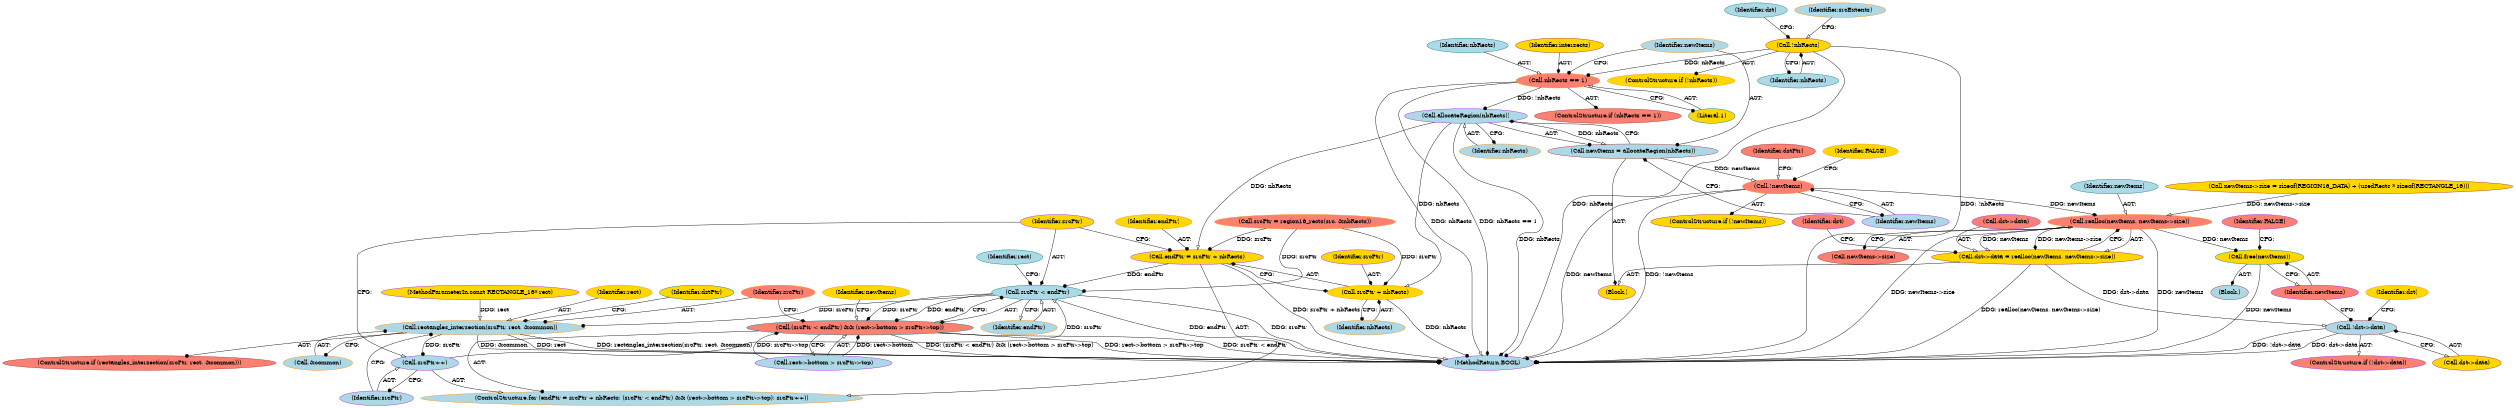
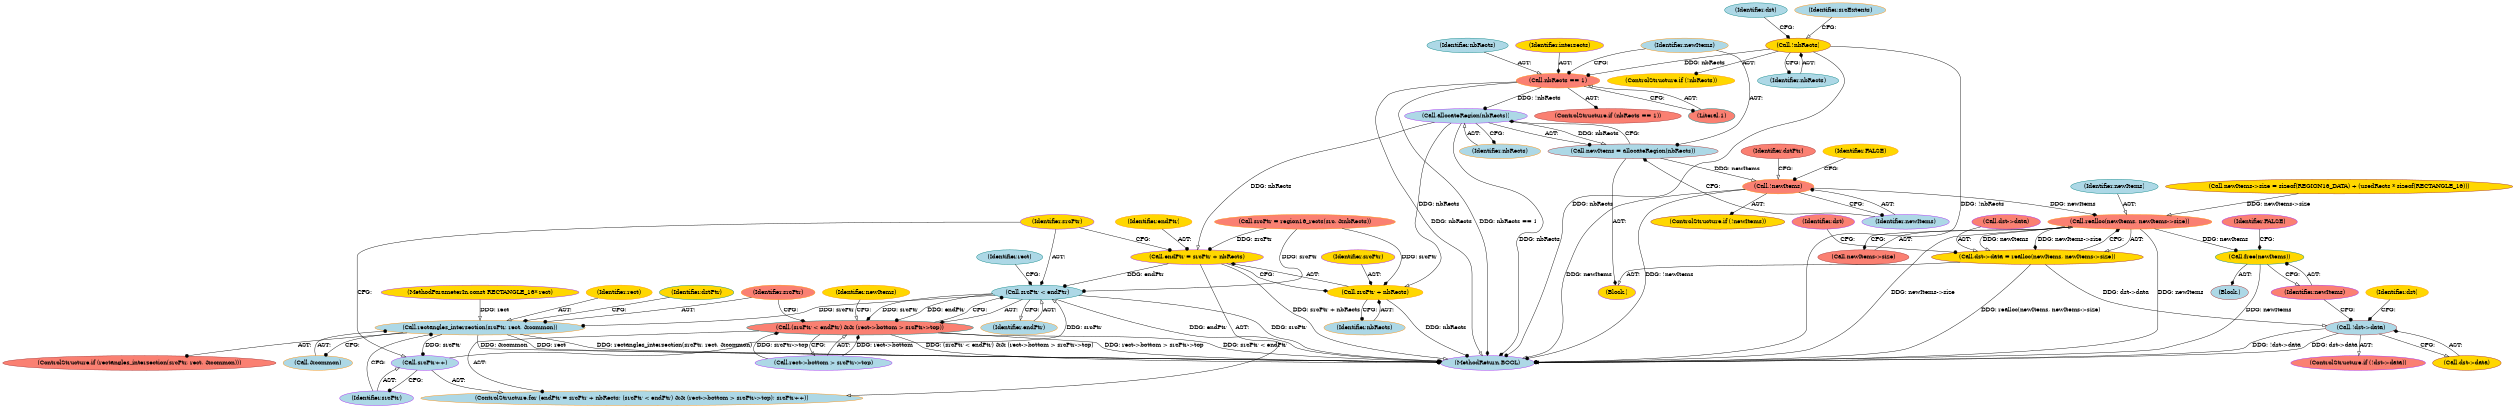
node "(Identifier,intersects)": color brown -> purple
node "(Literal,1)": fillcolor gold -> salmon
